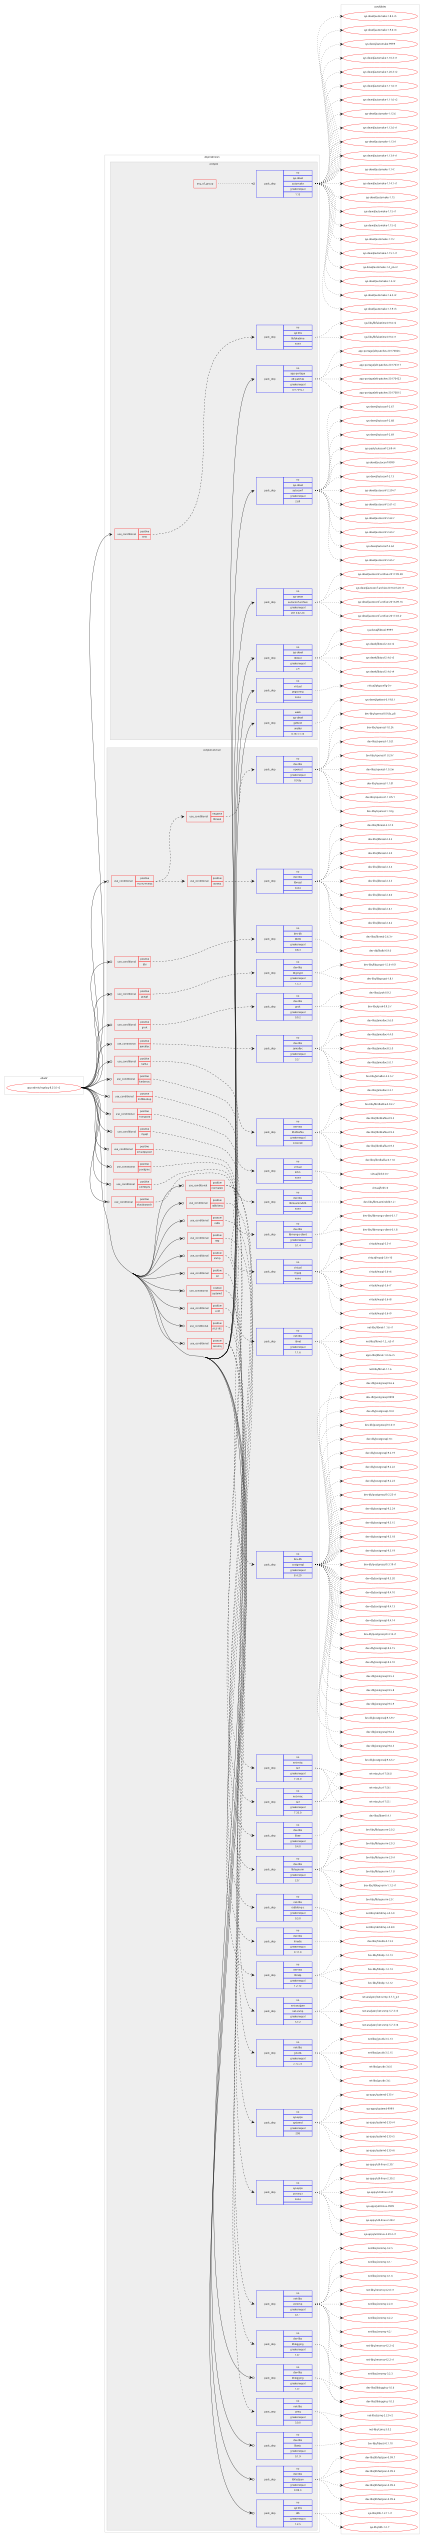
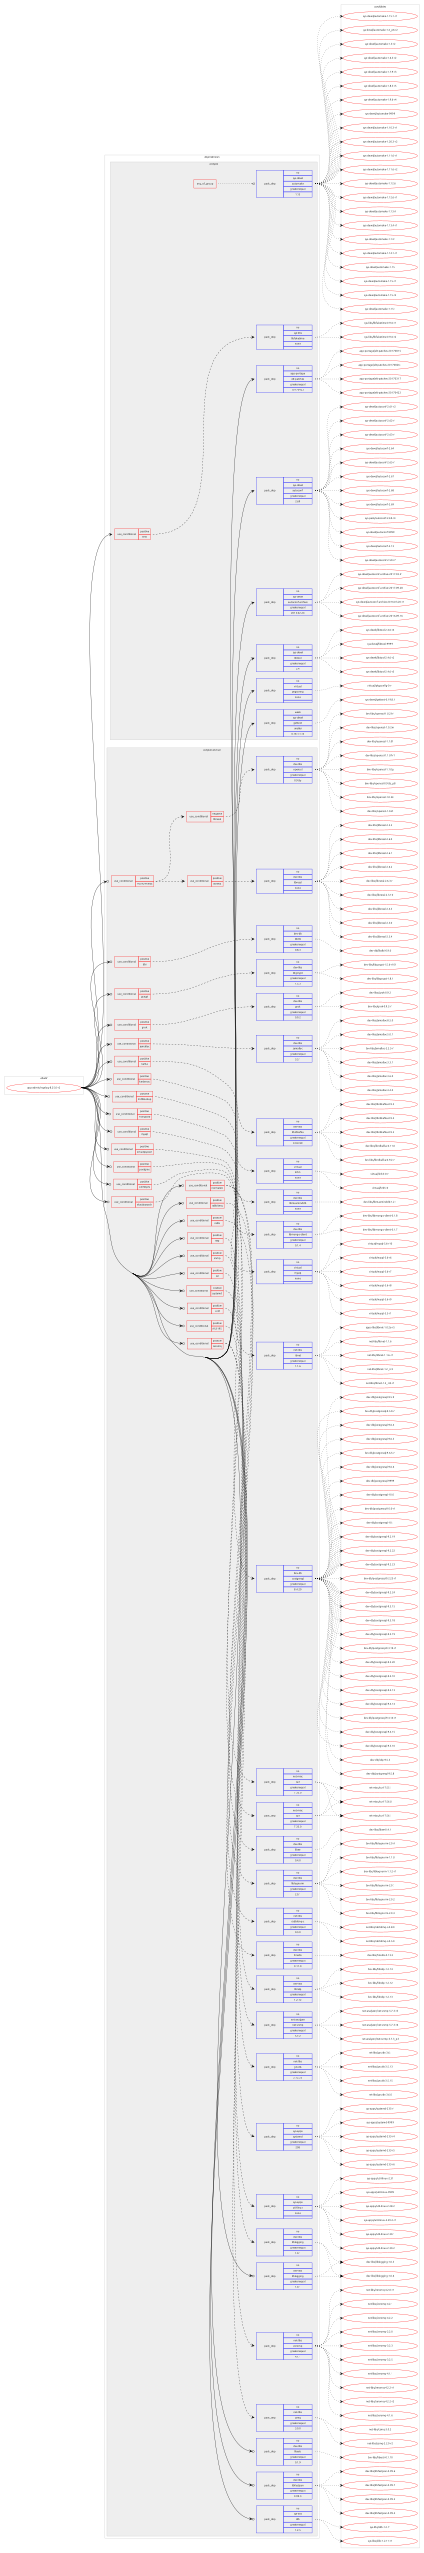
node "net-libs/libnet-1.2_rc3": added
node "dev-db/postgresql-9.5.5": label "dev-db/postgresql-9.5.5" -> "dev-db/relp-9.5.5"
